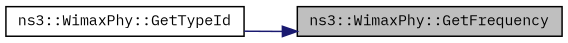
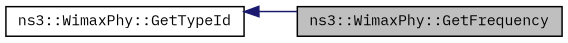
edge "ns3::WimaxPhy::GetTypeId" -> "ns3::WimaxPhy::GetFrequency": reversed
